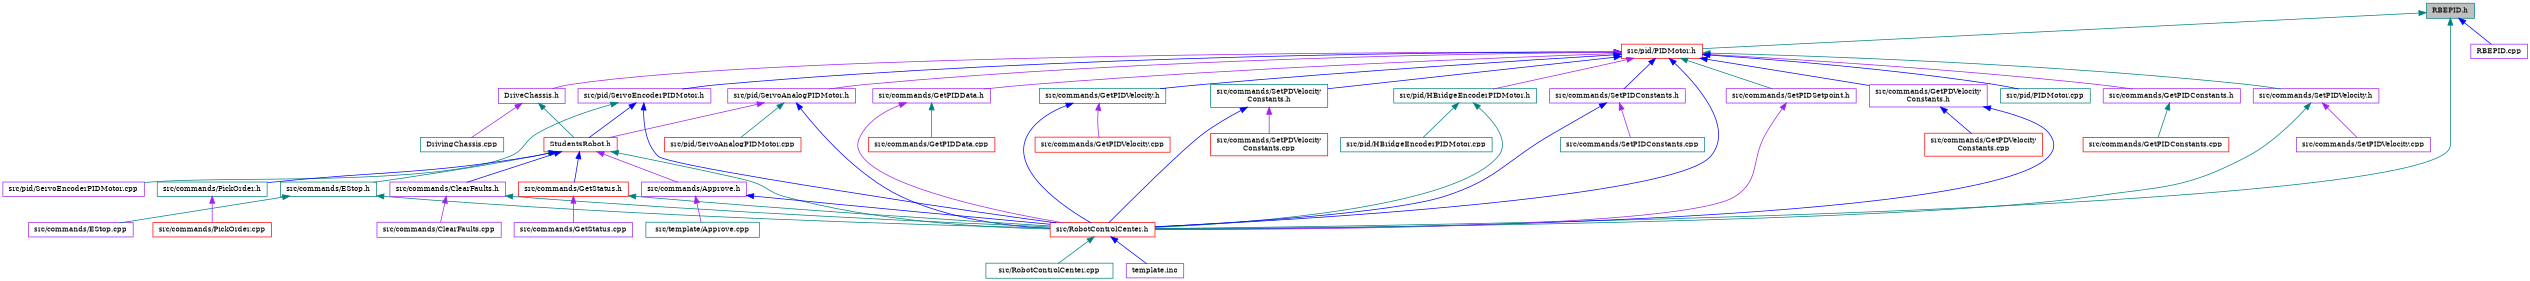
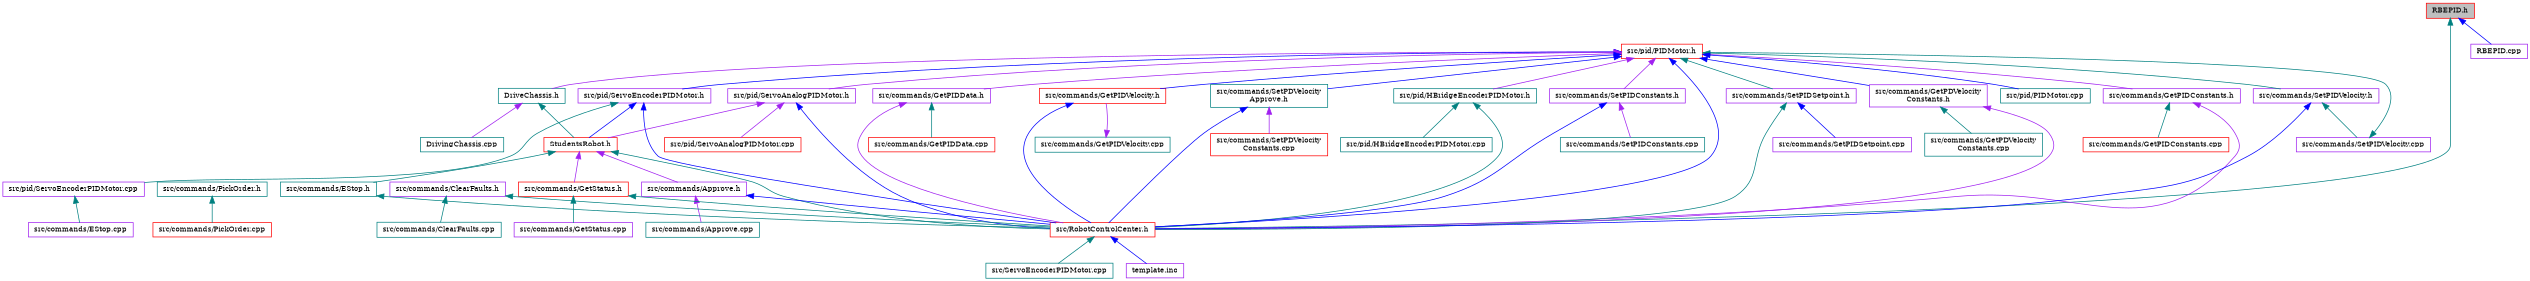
node "RBEPID.h": color teal -> red
edge "src/pid/PIDMotor.h" -> "RBEPID.h": now "src/pid/PIDMotor.h" -> "src/commands/SetPIDVelocity.cpp"
edge "src/commands/SetPIDConstants.h" -> "src/pid/PIDMotor.h": color blue -> purple
node "DriveChassis.h": color purple -> teal
node "src/commands/GetPIDVelocity.h": color teal -> red
node "src/commands/SetPDVelocity Constants.h": label "src/commands/SetPDVelocity Constants.h" -> "src/commands/SetPDVelocity Approve.h"
edge "src/pid/ServoAnalogPIDMotor.cpp" -> "src/pid/ServoAnalogPIDMotor.h": color teal -> purple
edge "src/commands/GetPDVelocity Constants.cpp" -> "src/commands/GetPDVelocity Constants.h": color blue -> teal
edge "src/commands/SetPIDVelocity.cpp" -> "src/commands/SetPIDVelocity.h": color purple -> teal
edge "src/commands/GetPIDVelocity.cpp" -> "src/commands/GetPIDVelocity.h": reversed
node "src/commands/GetPIDVelocity.cpp": color red -> teal
node "src/commands/SetPIDSetpoint.cpp": added
node "src/commands/GetPDVelocity Constants.cpp": color red -> teal
edge "src/commands/ClearFaults.h" -> "StudentsRobot.h": removed
edge "src/commands/PickOrder.h" -> "StudentsRobot.h": removed
edge "src/commands/GetStatus.h" -> "StudentsRobot.h": color blue -> purple
edge "src/RobotControlCenter.h" -> "src/commands/GetPIDConstants.h": added
edge "src/commands/EStop.cpp" -> "src/commands/EStop.h": now "src/commands/EStop.cpp" -> "src/pid/ServoEncoderPIDMotor.cpp"
edge "src/RobotControlCenter.h" -> "src/commands/SetPIDSetpoint.h": color purple -> teal
edge "src/RobotControlCenter.h" -> "src/commands/GetPDVelocity Constants.h": color blue -> purple
edge "src/commands/PickOrder.cpp" -> "src/commands/PickOrder.h": color purple -> teal
edge "src/commands/ClearFaults.cpp" -> "src/commands/ClearFaults.h": color purple -> teal
edge "src/commands/GetStatus.cpp" -> "src/commands/GetStatus.h": color purple -> teal
edge "src/RobotControlCenter.h" -> "src/commands/SetPIDVelocity.h": color teal -> blue
node "src/commands/ClearFaults.cpp": color purple -> teal
node "src/template/Approve.cpp": label "src/template/Approve.cpp" -> "src/commands/Approve.cpp"
node "src/RobotControlCenter.cpp": label "src/RobotControlCenter.cpp" -> "src/ServoEncoderPIDMotor.cpp"
